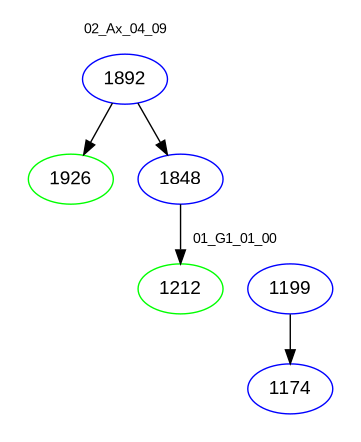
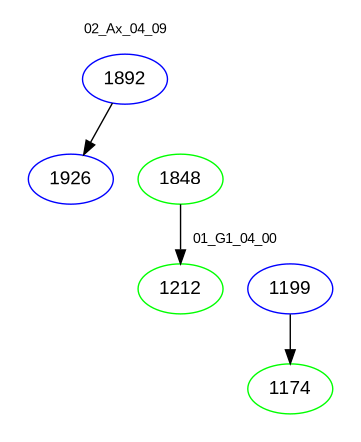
edge "1892" -> "1848": removed
node "1926": color green -> blue
node "1848": color blue -> green
cluster "01_G1_01_00": label "01_G1_01_00" -> "01_G1_04_00"
node "1174": color blue -> green
